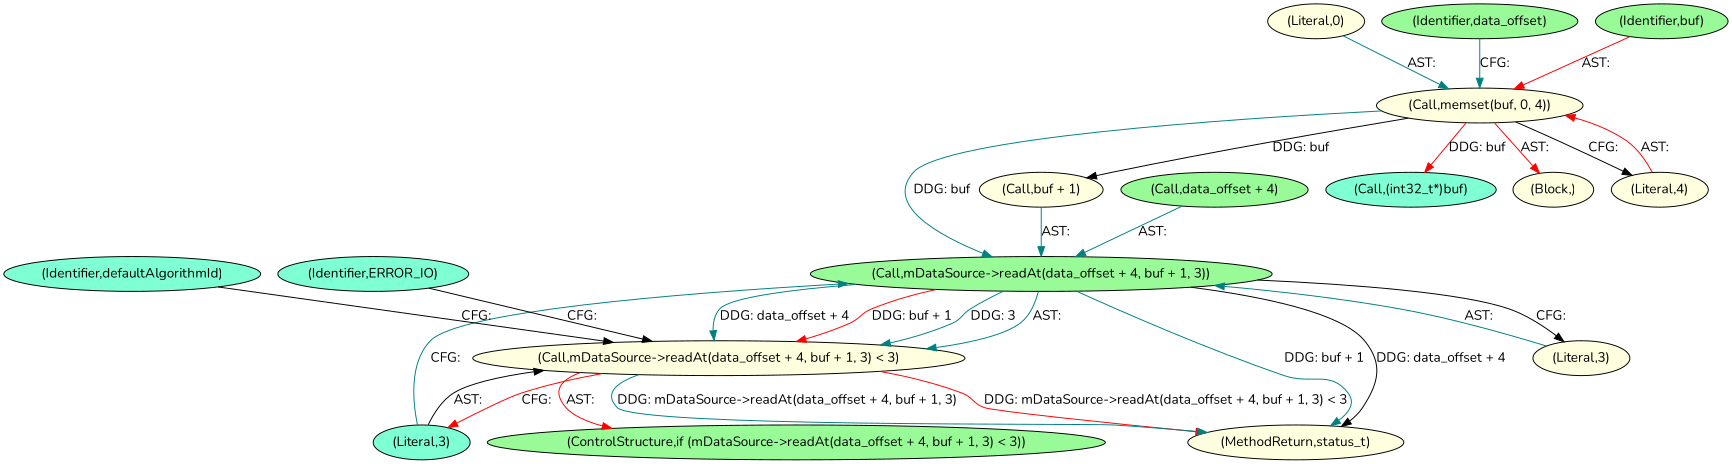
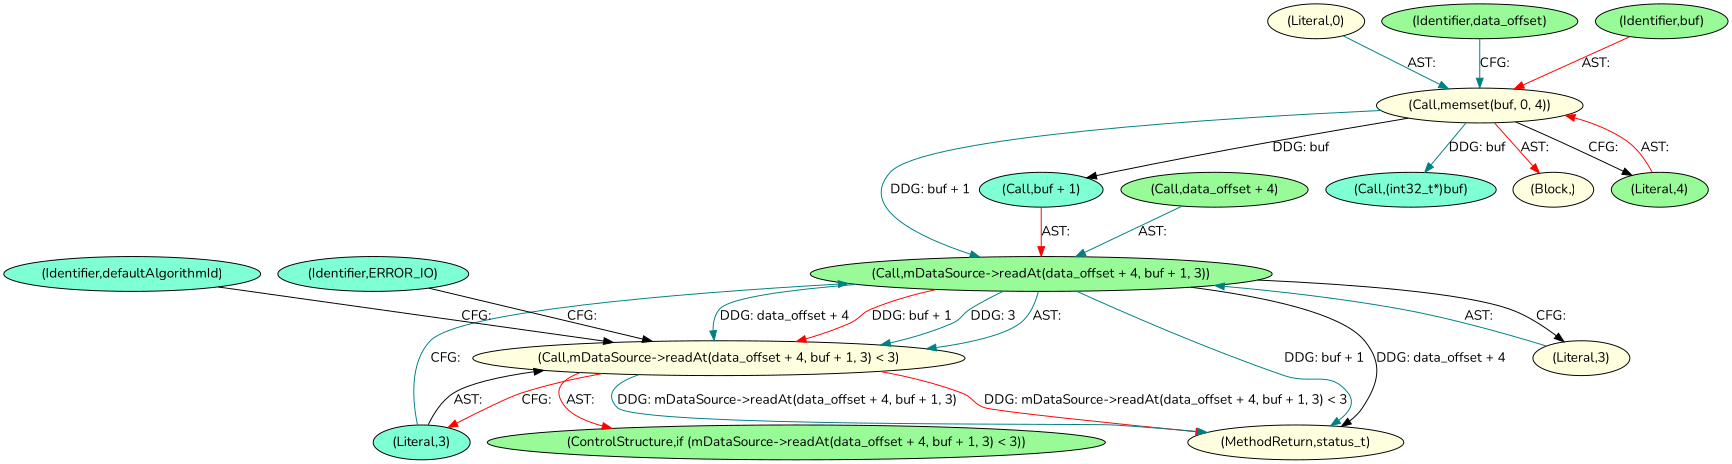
edge "(Call,memset(buf, 0, 4))" -> "(Call,(int32_t*)buf)": color red -> teal
edge "(Call,memset(buf, 0, 4))" -> "(Call,mDataSource->readAt(data_offset + 4, buf + 1, 3))": label "DDG: buf" -> "DDG: buf + 1"
node "(Call,buf + 1)": fillcolor lightyellow -> aquamarine
node "(Literal,4)": fillcolor lightyellow -> palegreen
edge "(Call,buf + 1)" -> "(Call,mDataSource->readAt(data_offset + 4, buf + 1, 3))": color teal -> red
